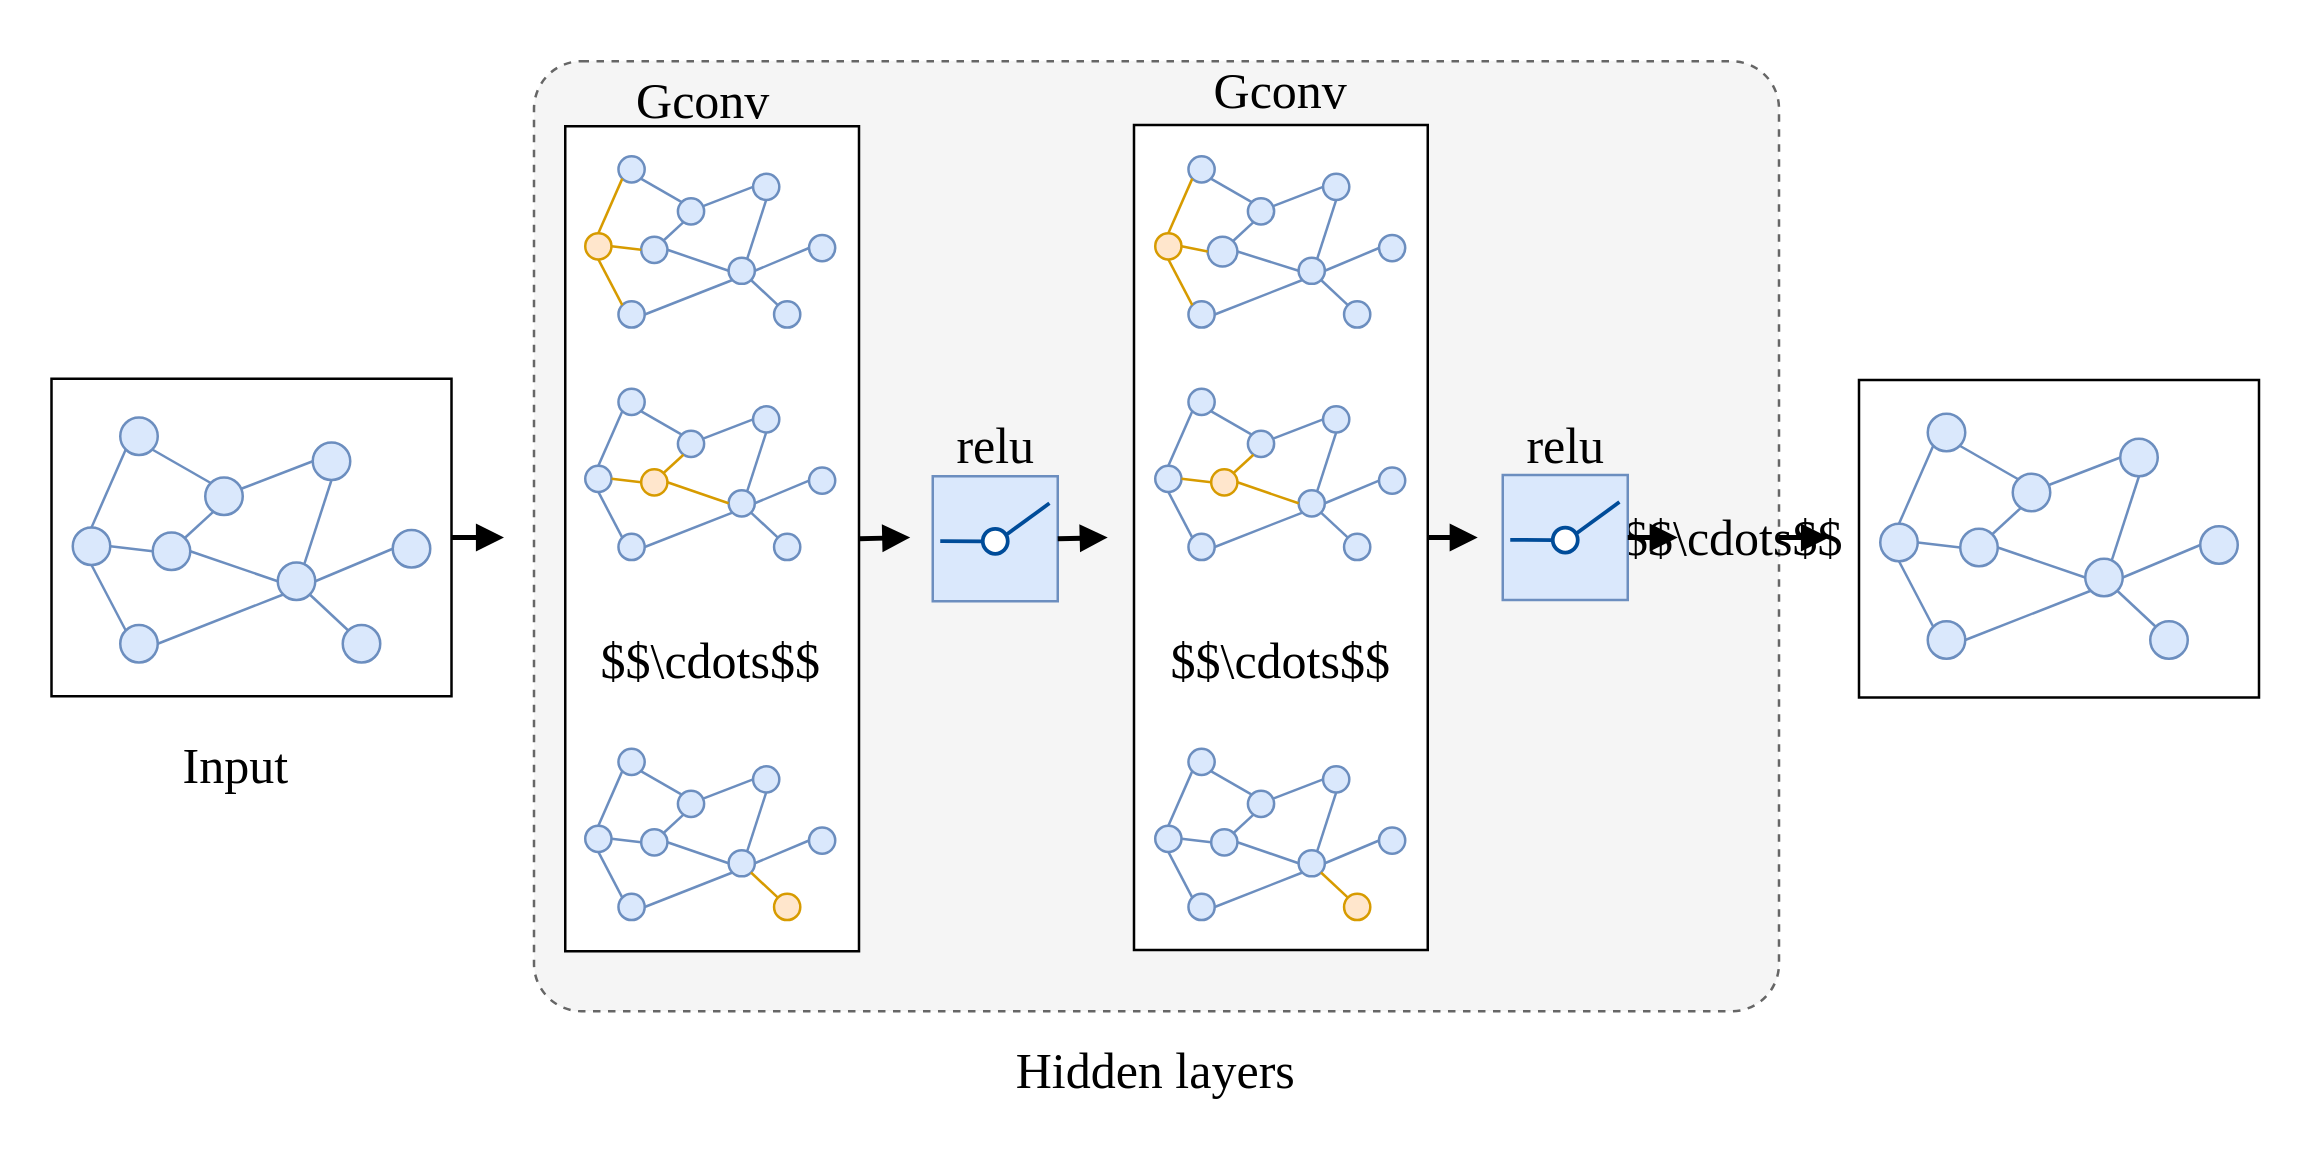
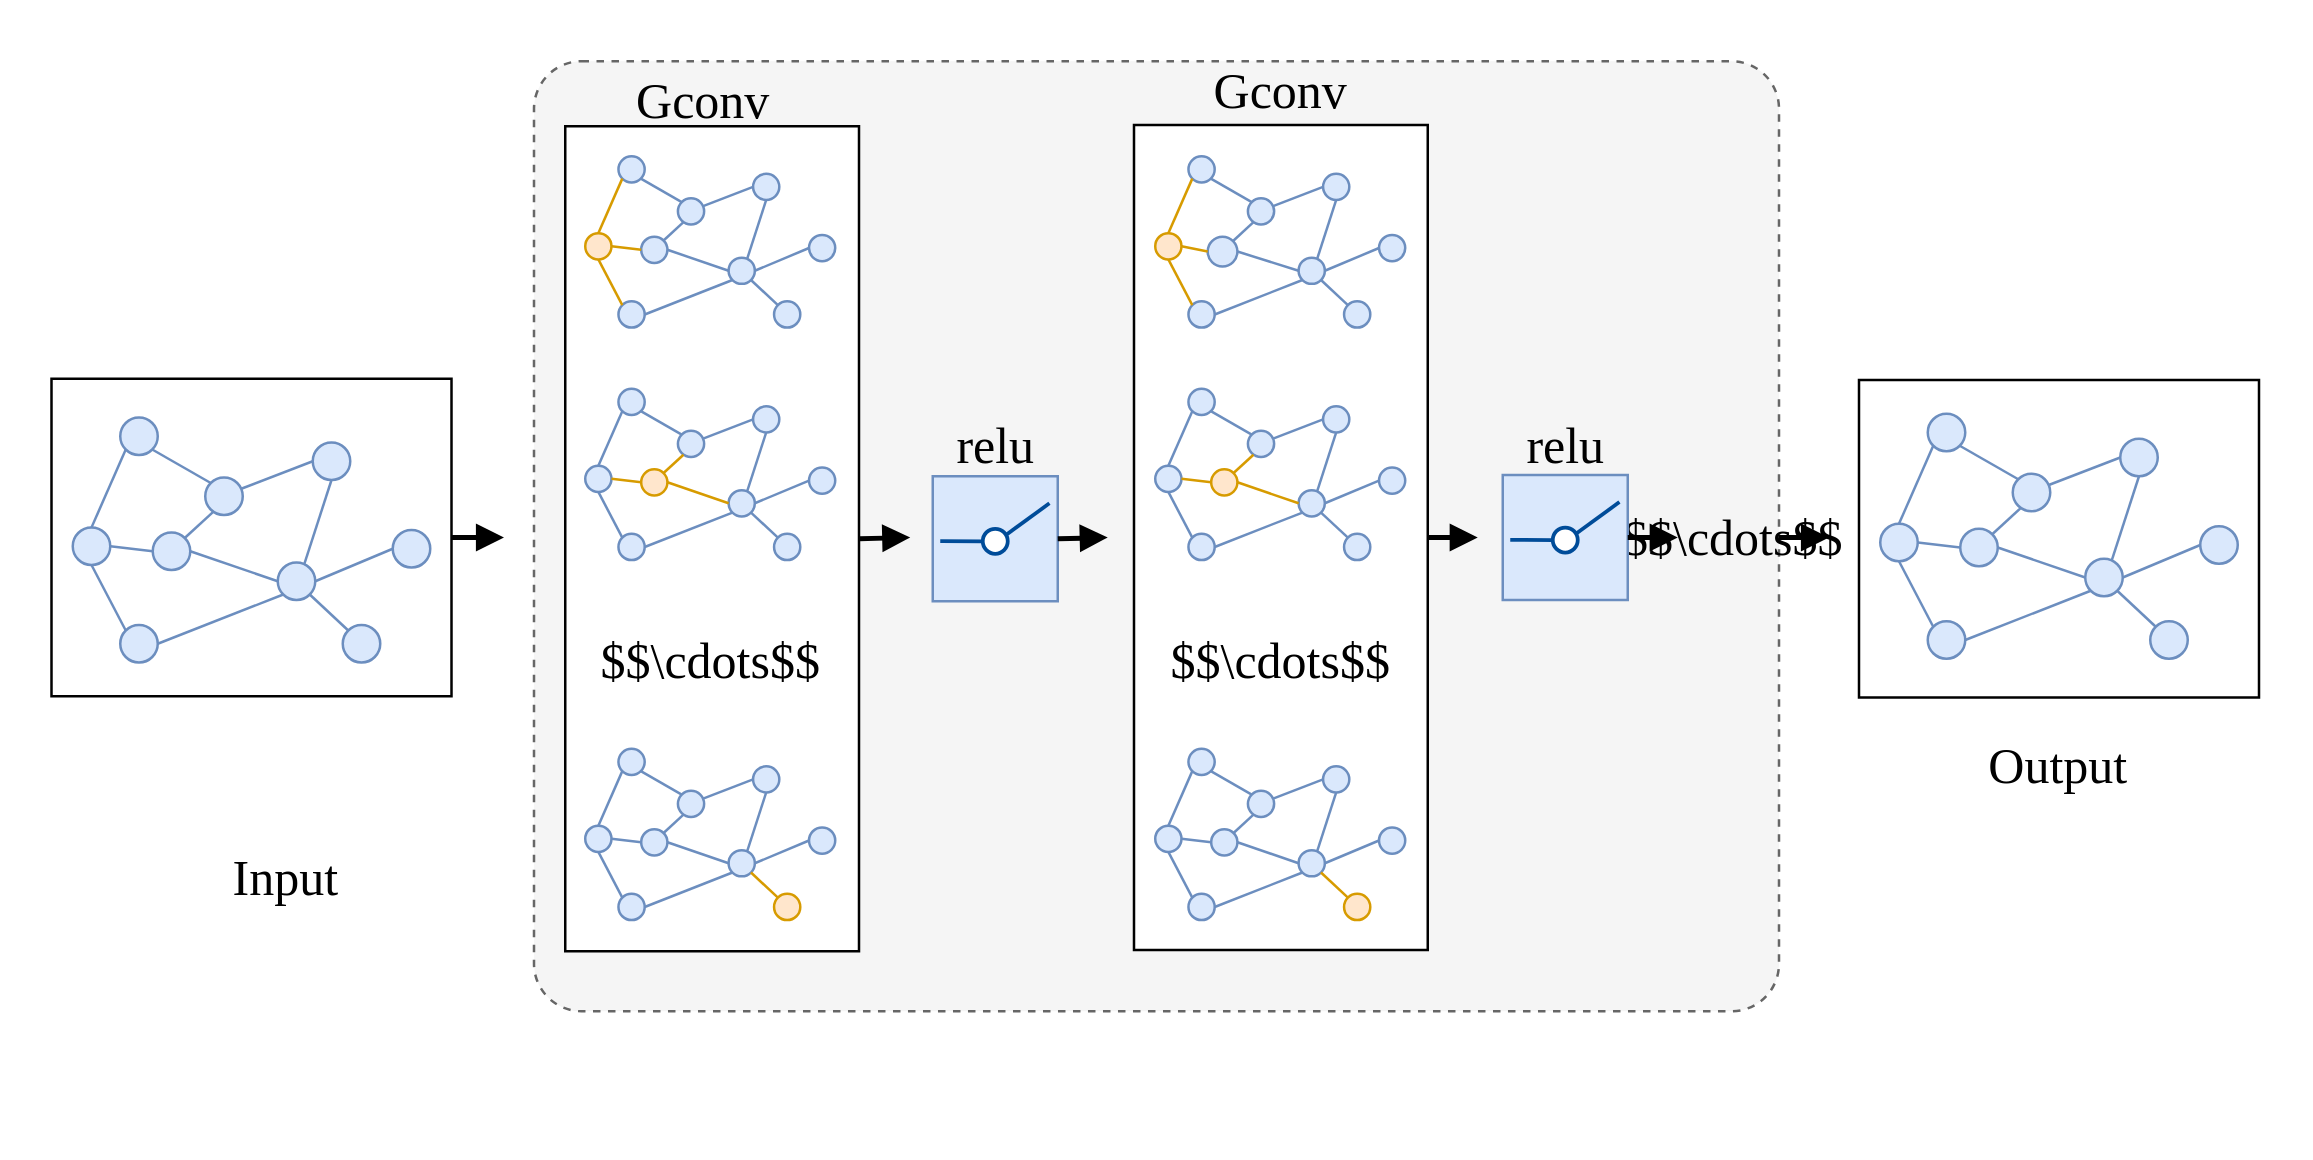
node "Input": moved (236, 764) -> (286, 876)
node "Output": added
node "Hidden layers": removed
